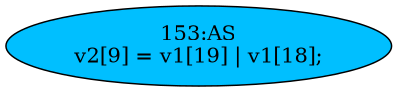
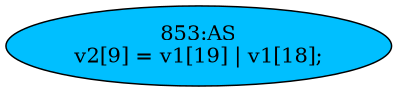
node "153:AS v2[9] = v1[19] | v1[18];": label "153:AS v2[9] = v1[19] | v1[18];" -> "853:AS v2[9] = v1[19] | v1[18];"
